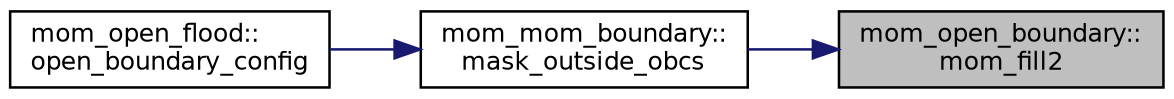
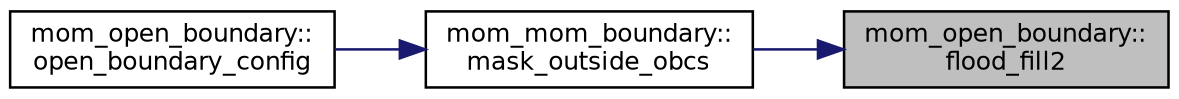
node "mom_open_flood:: open_boundary_config": label "mom_open_flood:: open_boundary_config" -> "mom_open_boundary:: open_boundary_config"
node "mom_open_boundary:: mom_fill2": label "mom_open_boundary:: mom_fill2" -> "mom_open_boundary:: flood_fill2"
